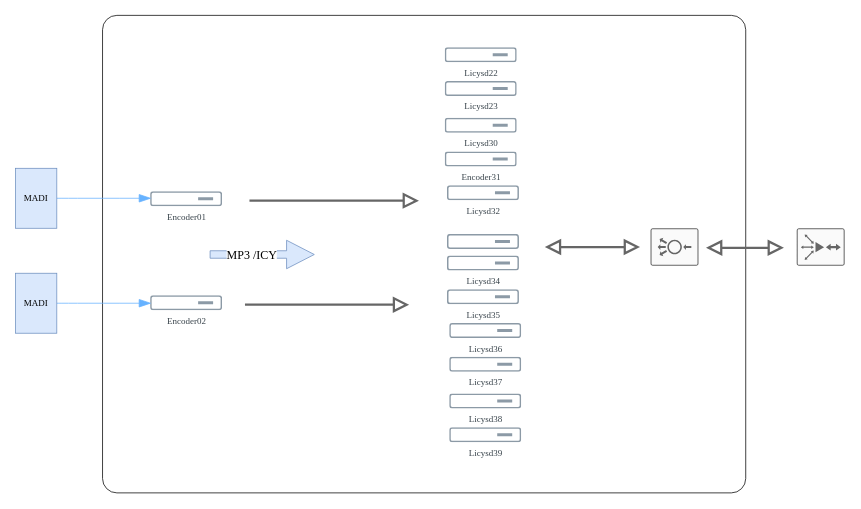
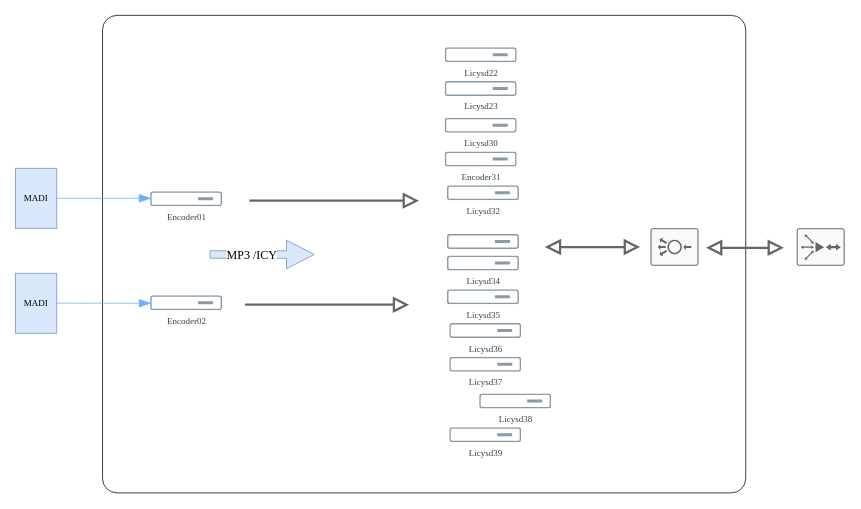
node "Licysd38": moved (486, 402) -> (516, 402)
